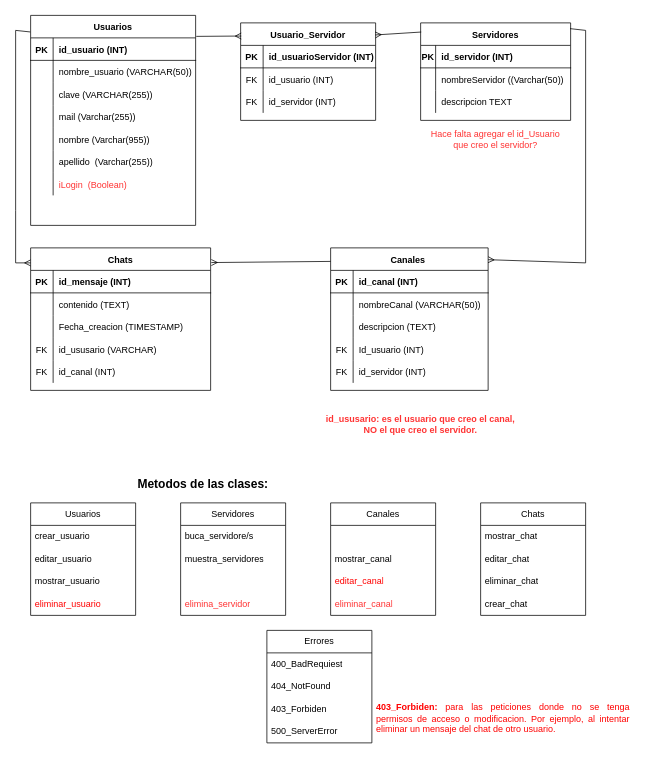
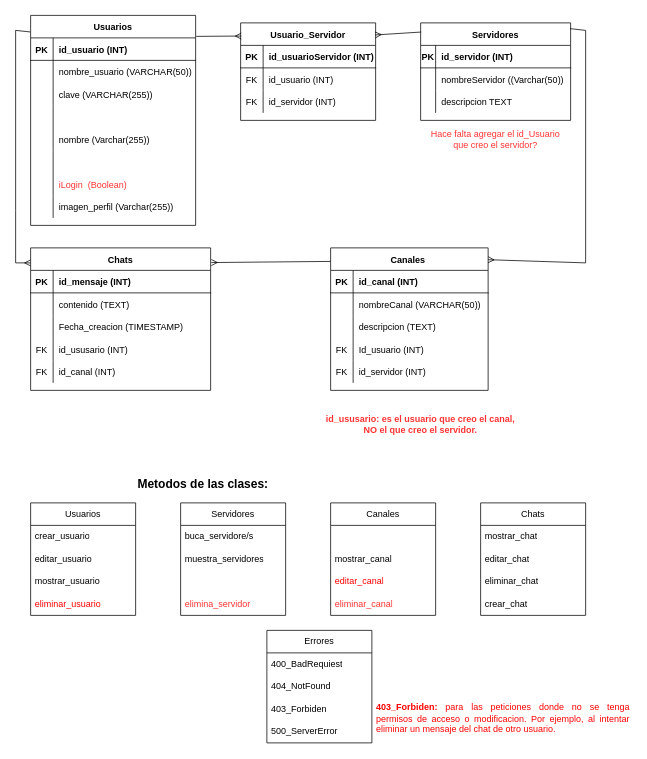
node "mail (Varchar(255))": removed
node "nombre (Varchar(955))": label "nombre (Varchar(955))" -> "nombre (Varchar(255))"
node "apellido (Varchar(255))": removed
node "imagen_perfil (Varchar(255))": added
node "id_ususario (VARCHAR)": label "id_ususario (VARCHAR)" -> "id_ususario (INT)"
